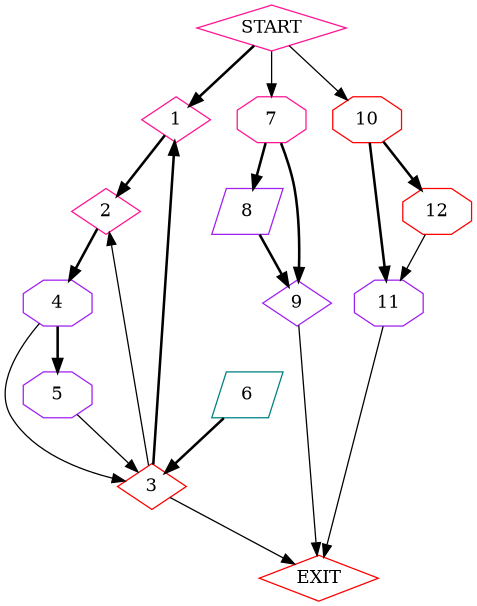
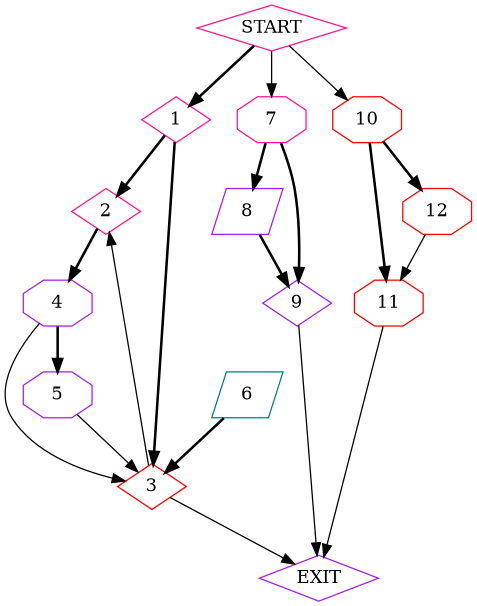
node "11": color purple -> red
edge "3" -> "1": reversed
node "EXIT": color red -> purple
